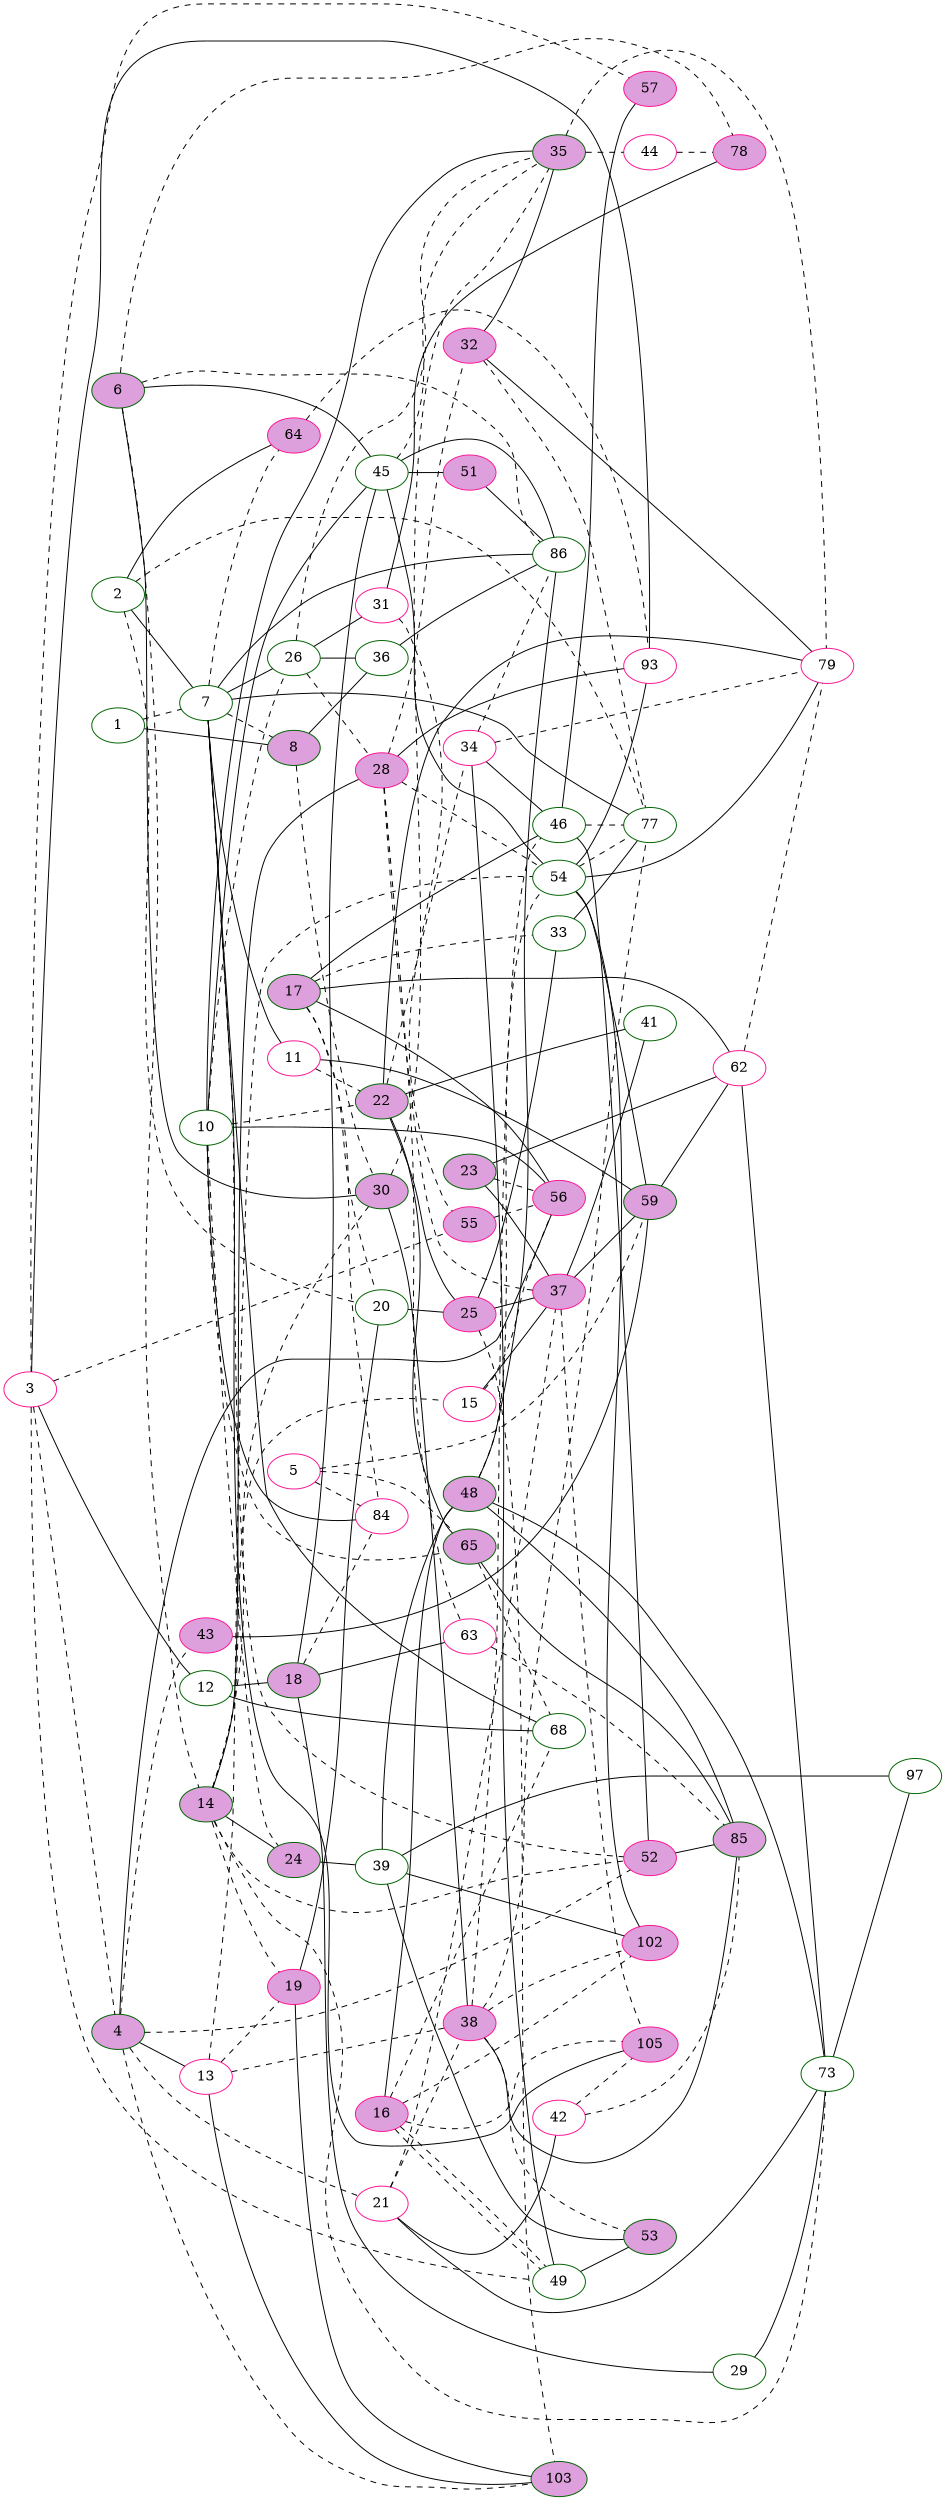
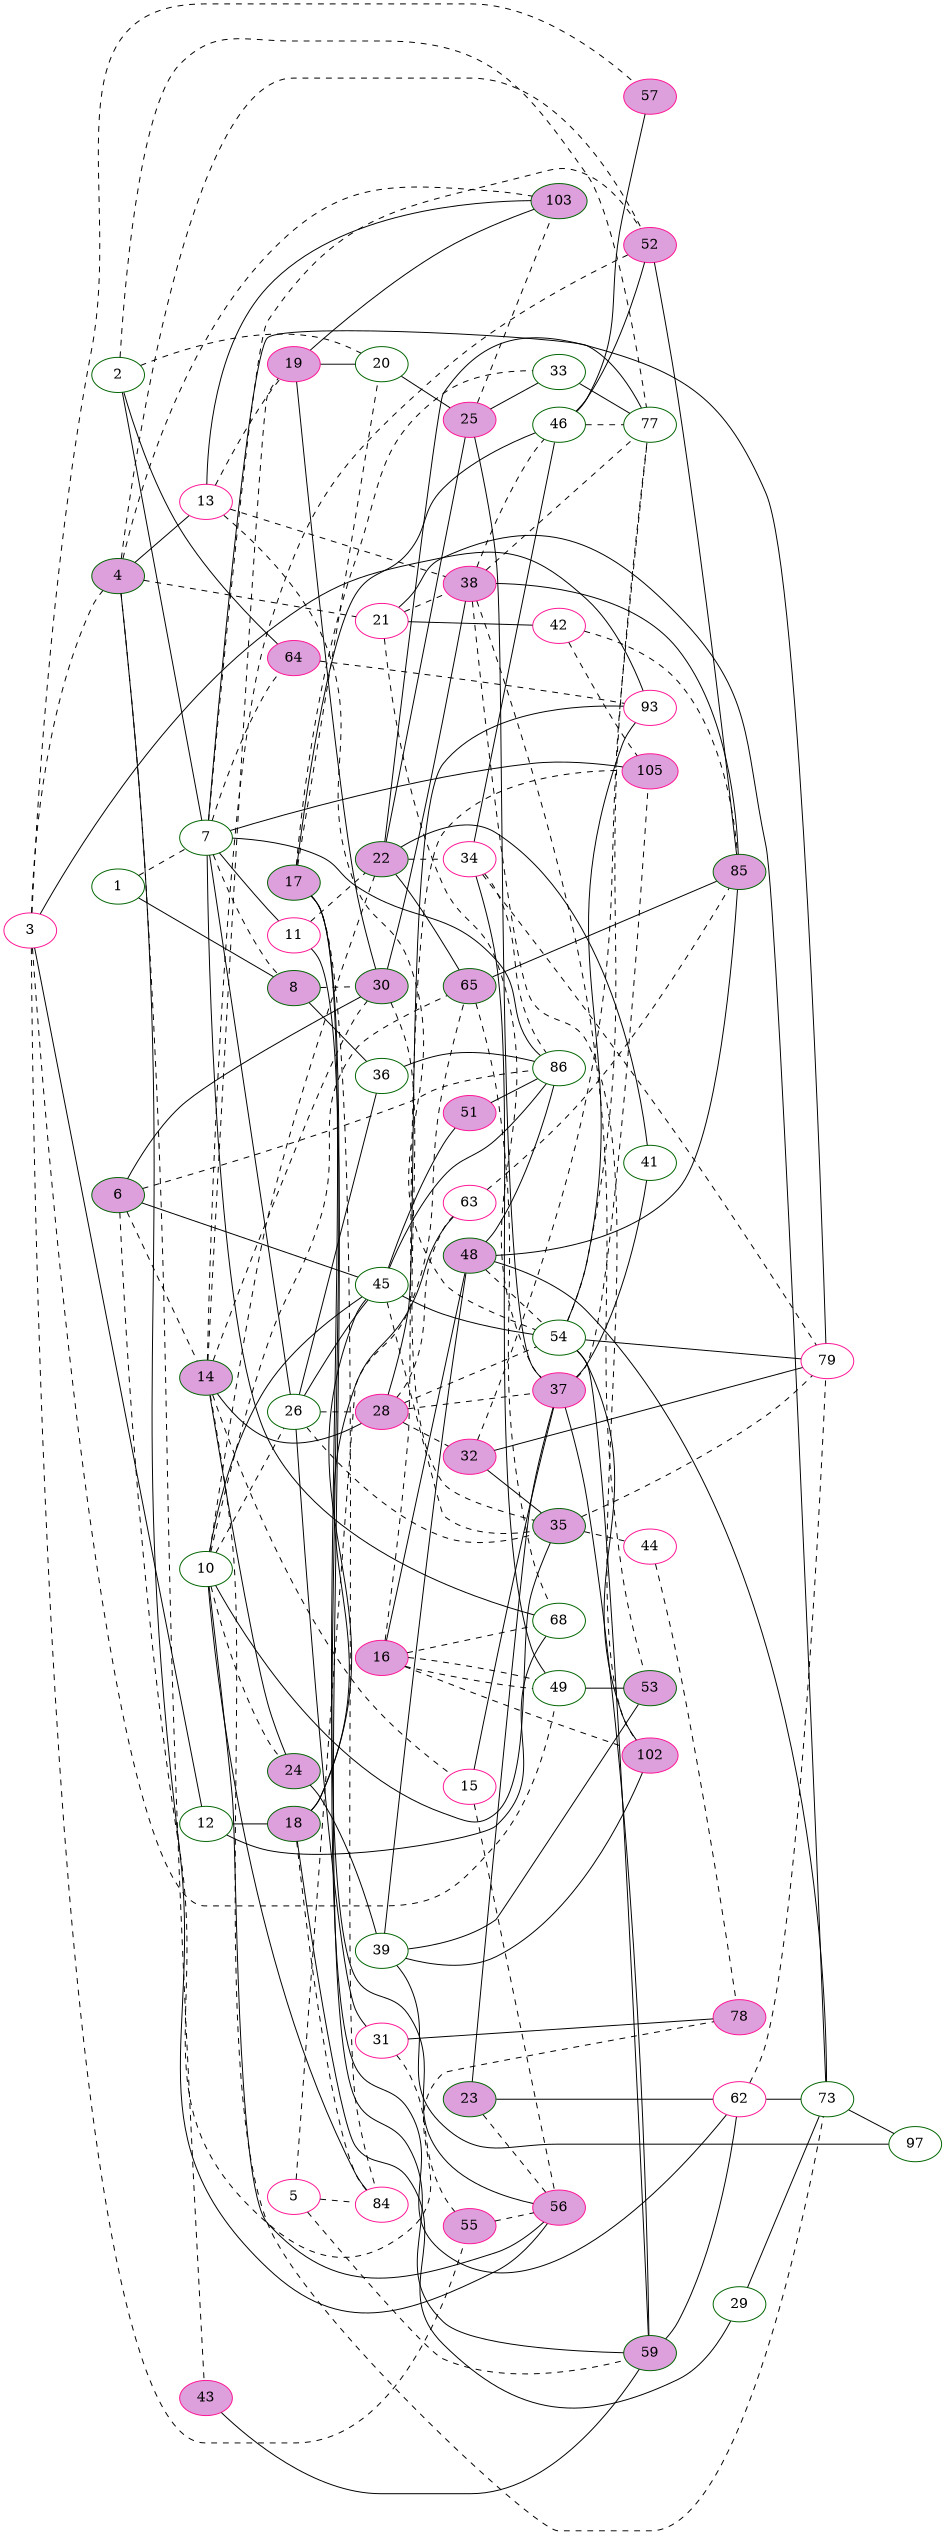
edge "19" -- "30": added
edge "45" -- "26": added
